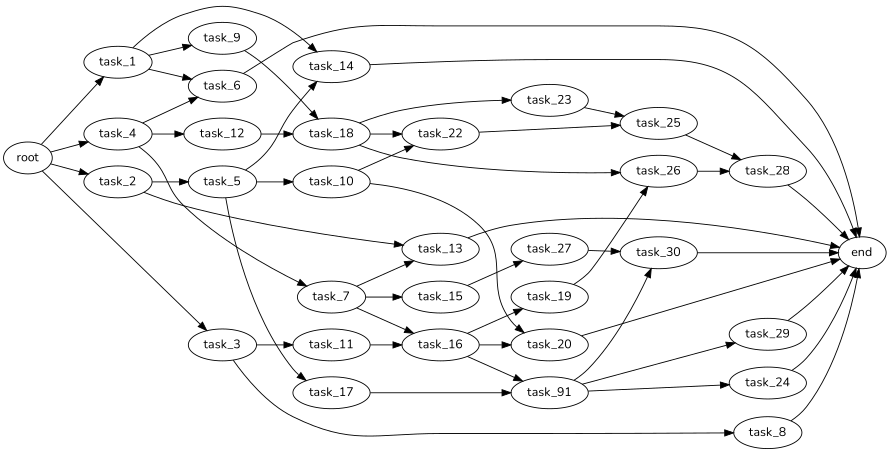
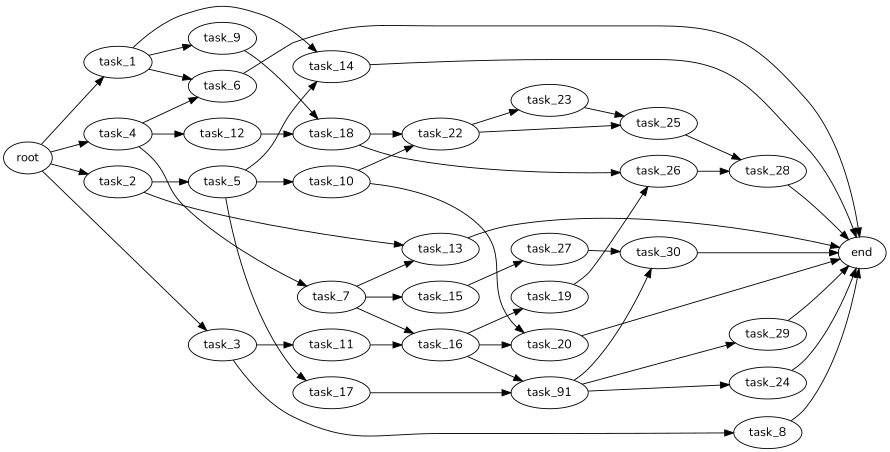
edge "task_18" -> "task_23": now "task_22" -> "task_23"
